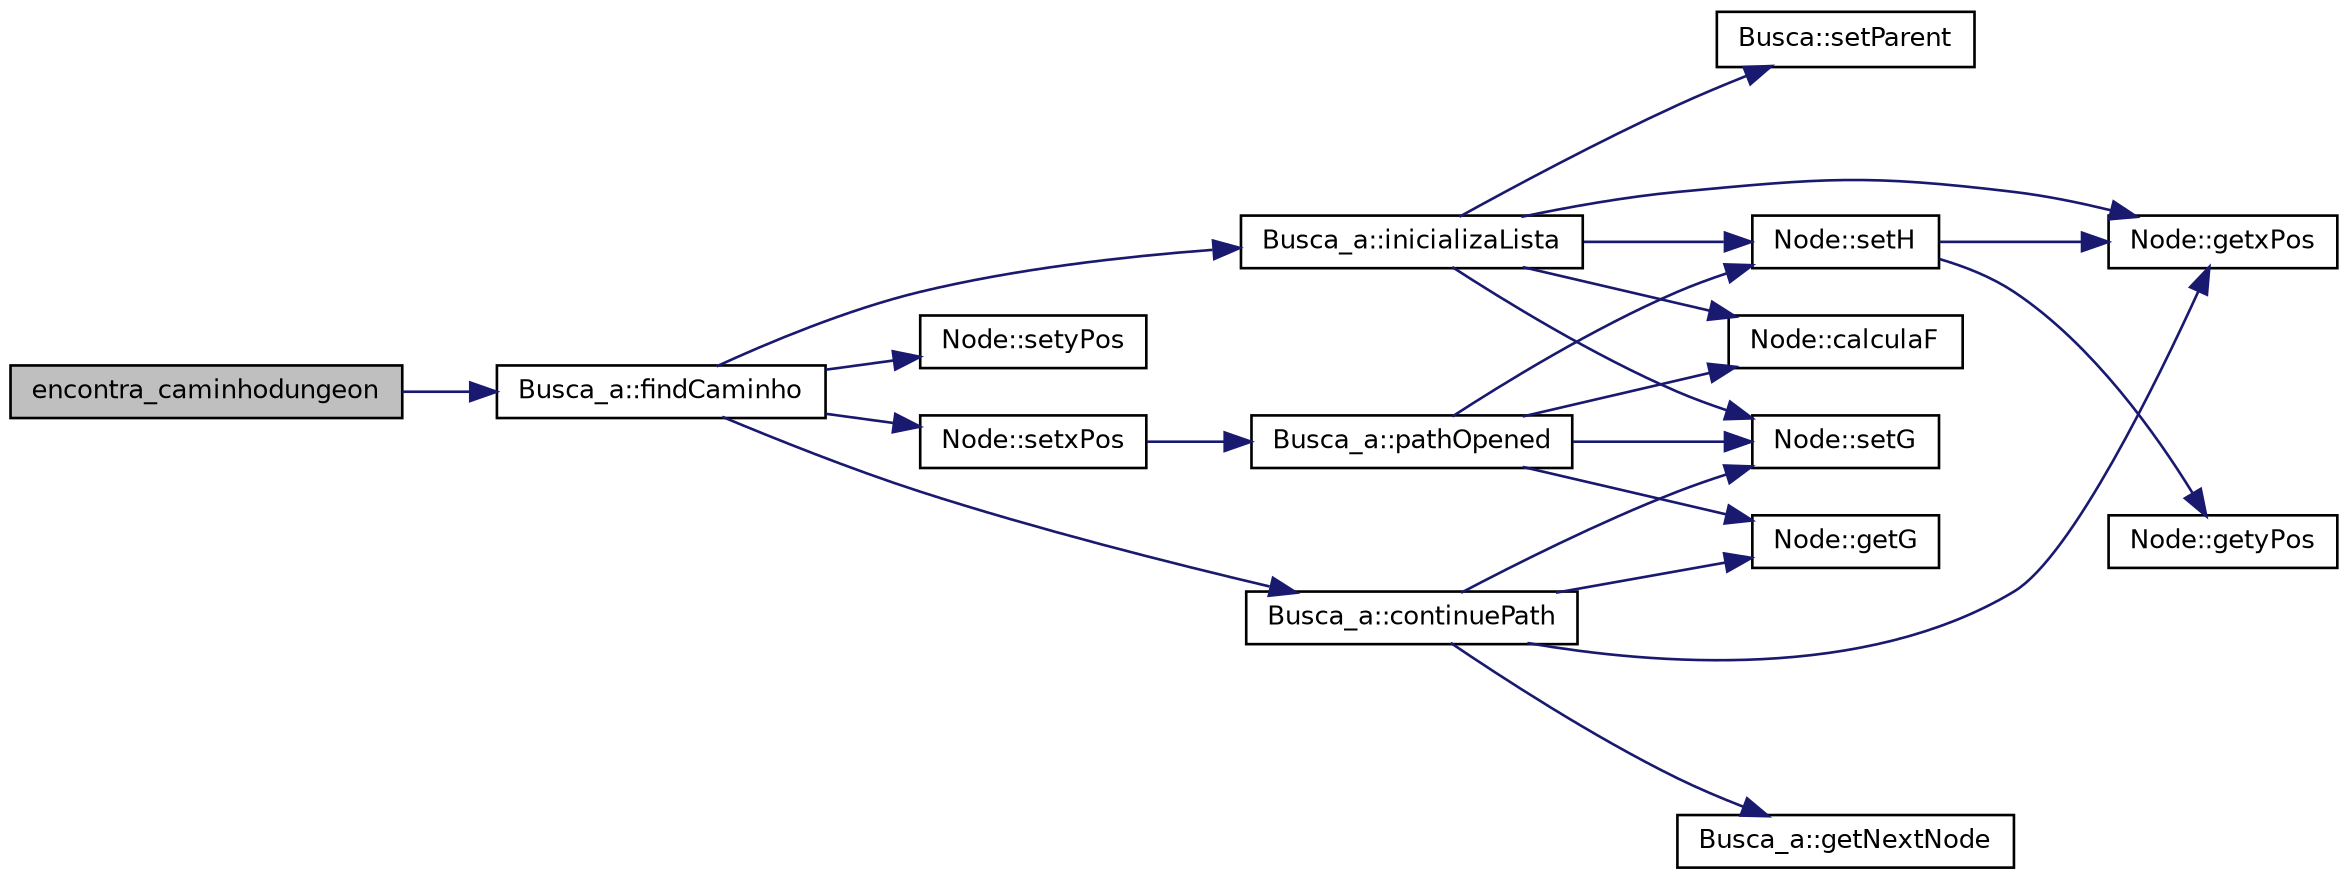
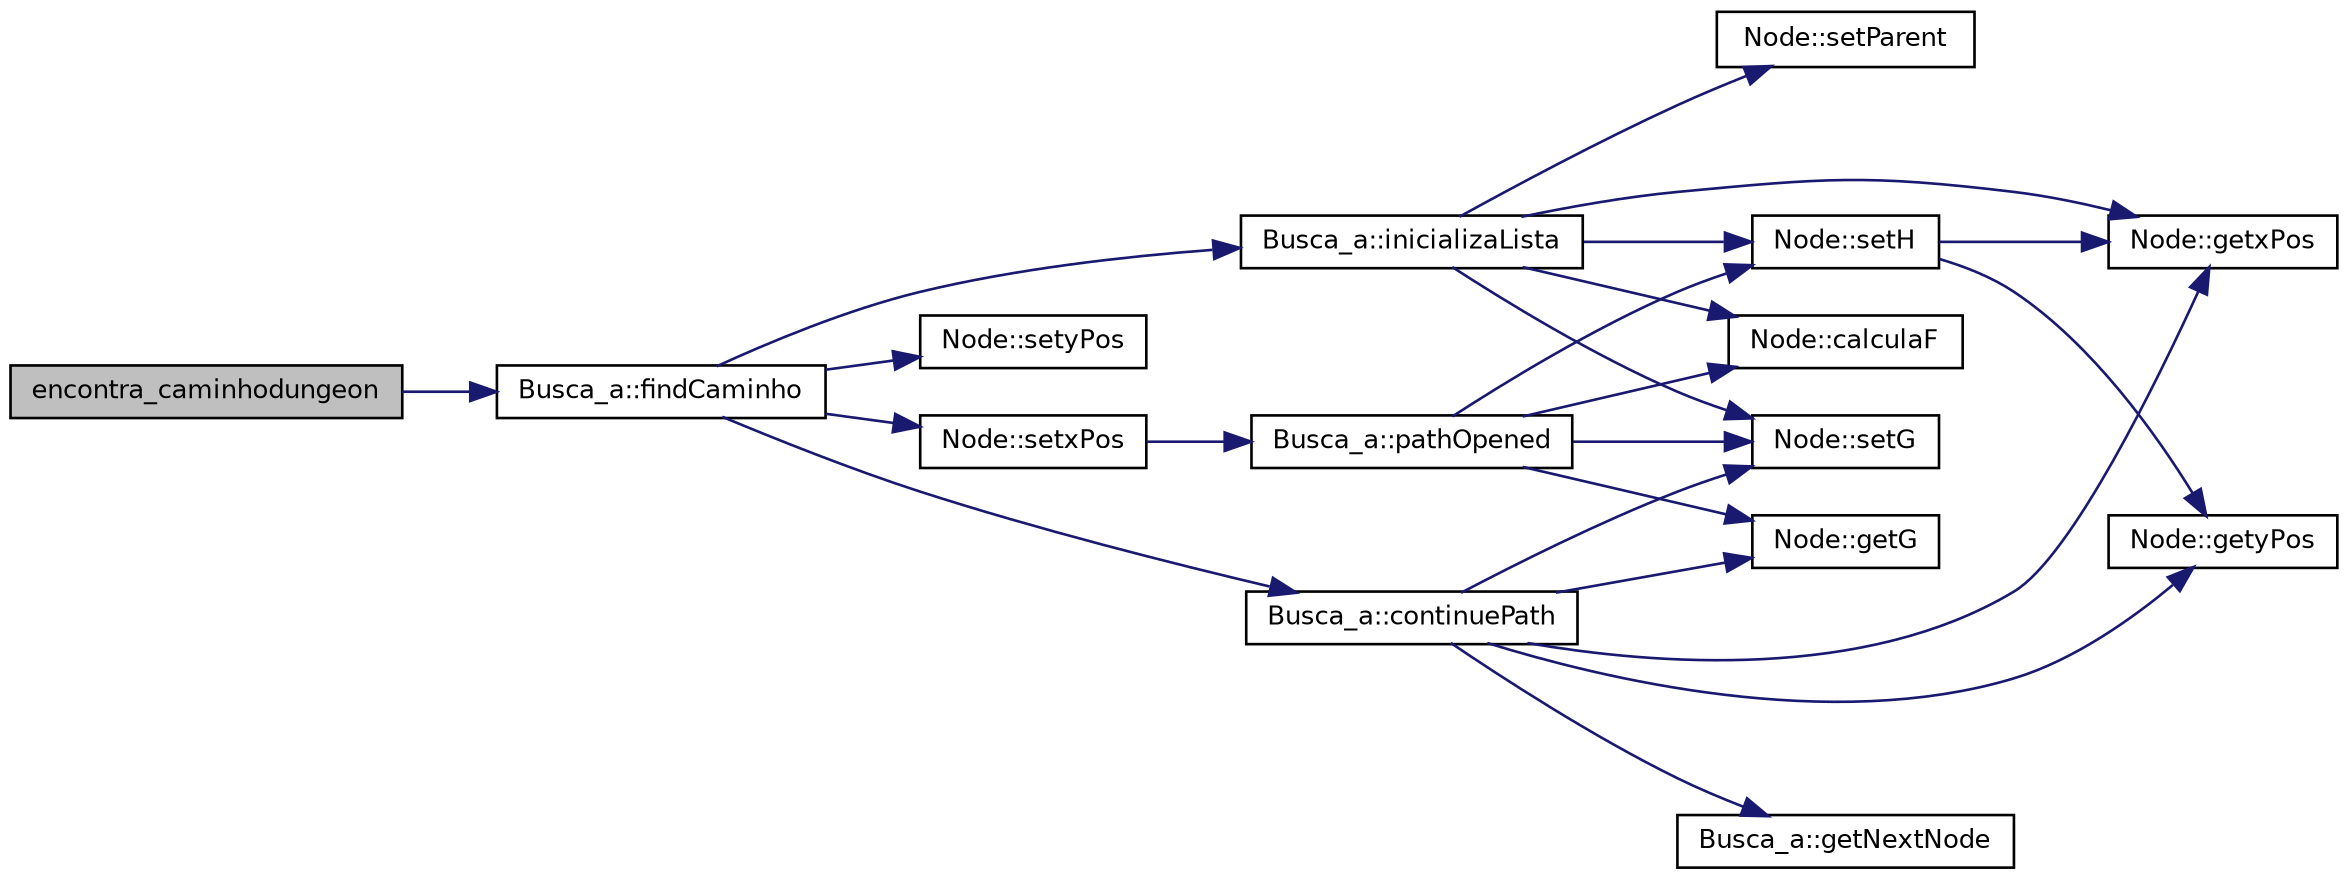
node "Busca::setParent": label "Busca::setParent" -> "Node::setParent"
edge "Busca_a::continuePath" -> "Node::getyPos": added
